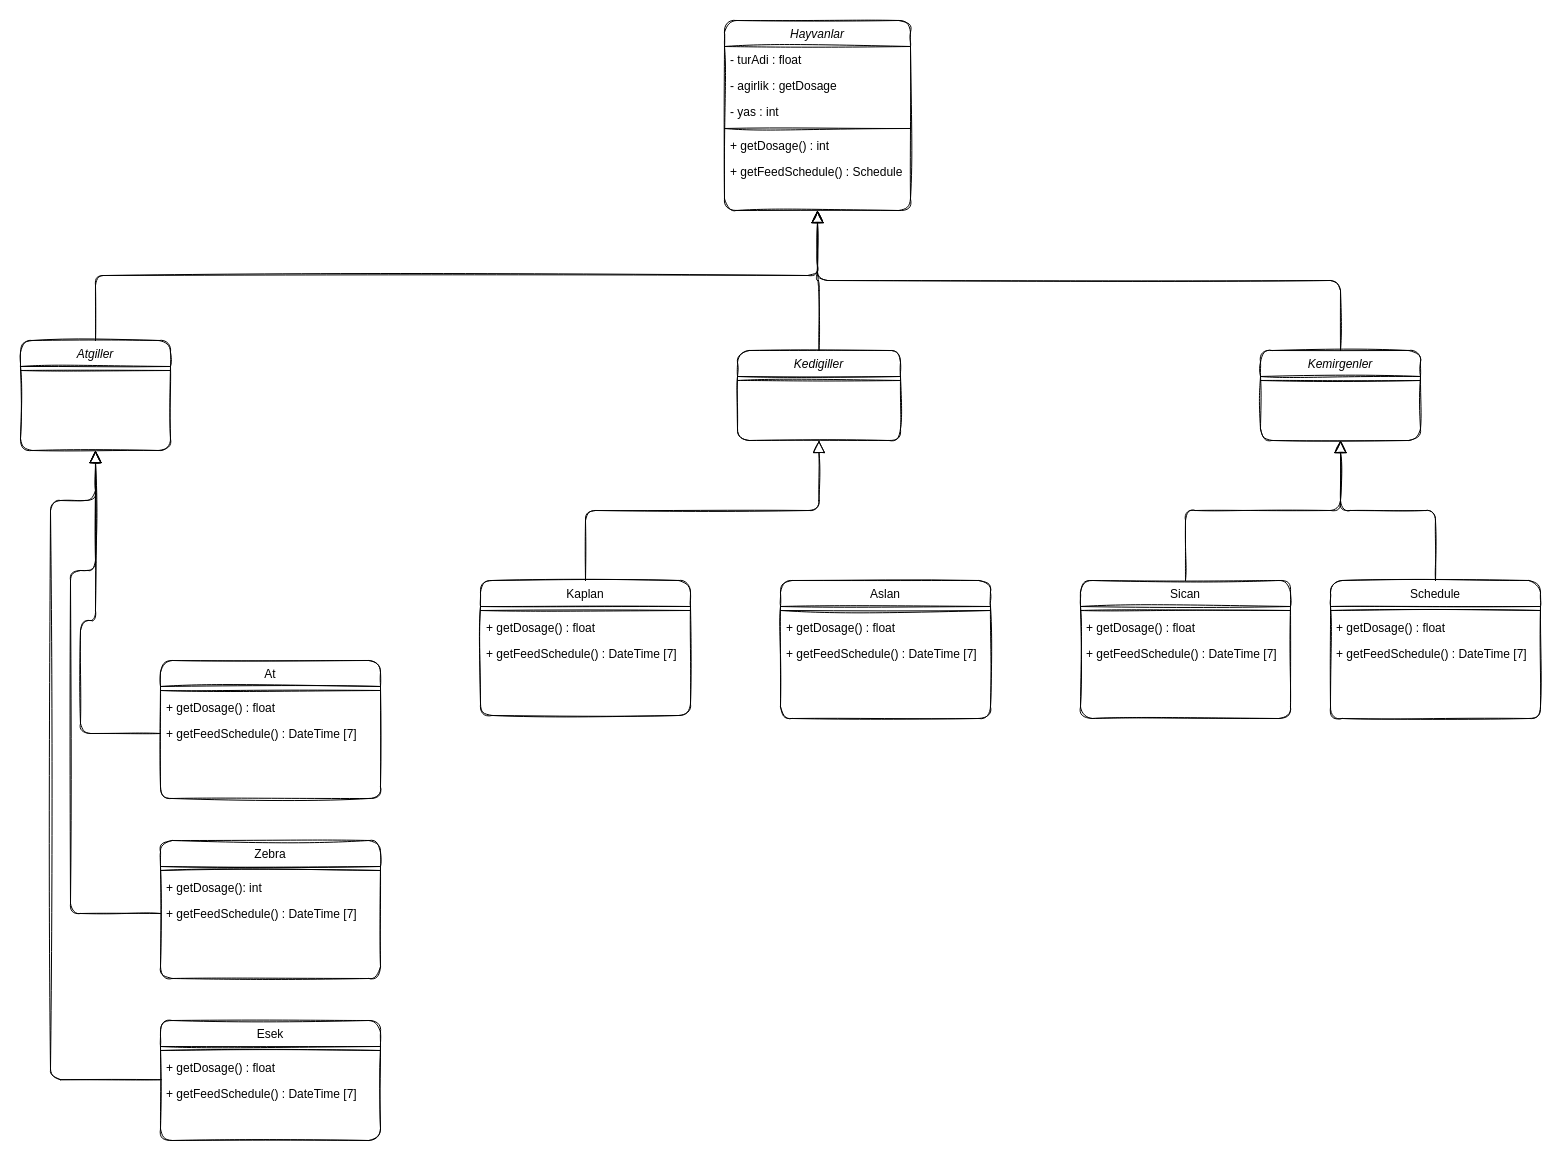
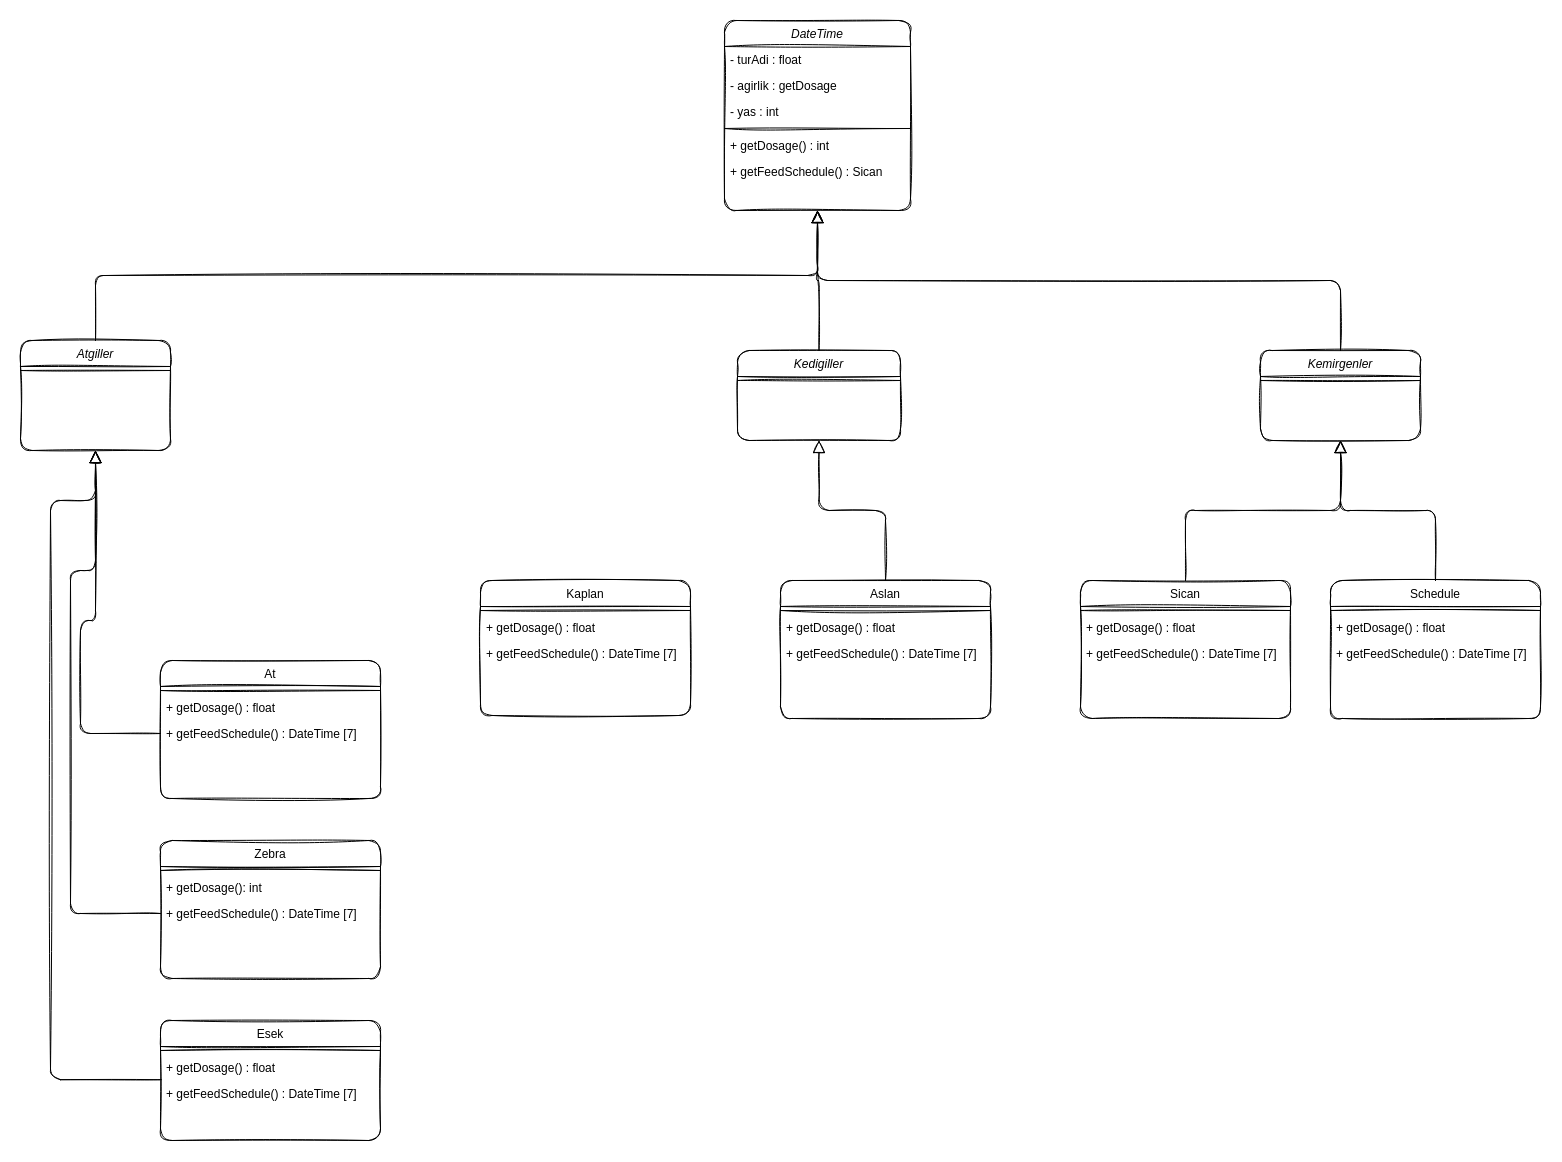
node "Hayvanlar": label "Hayvanlar" -> "DateTime"
node "+ getFeedSchedule() : Schedule": label "+ getFeedSchedule() : Schedule" -> "+ getFeedSchedule() : Sican"
edge "Kaplan" -> "Kedigiller": removed
edge "Aslan" -> "Kedigiller": added
